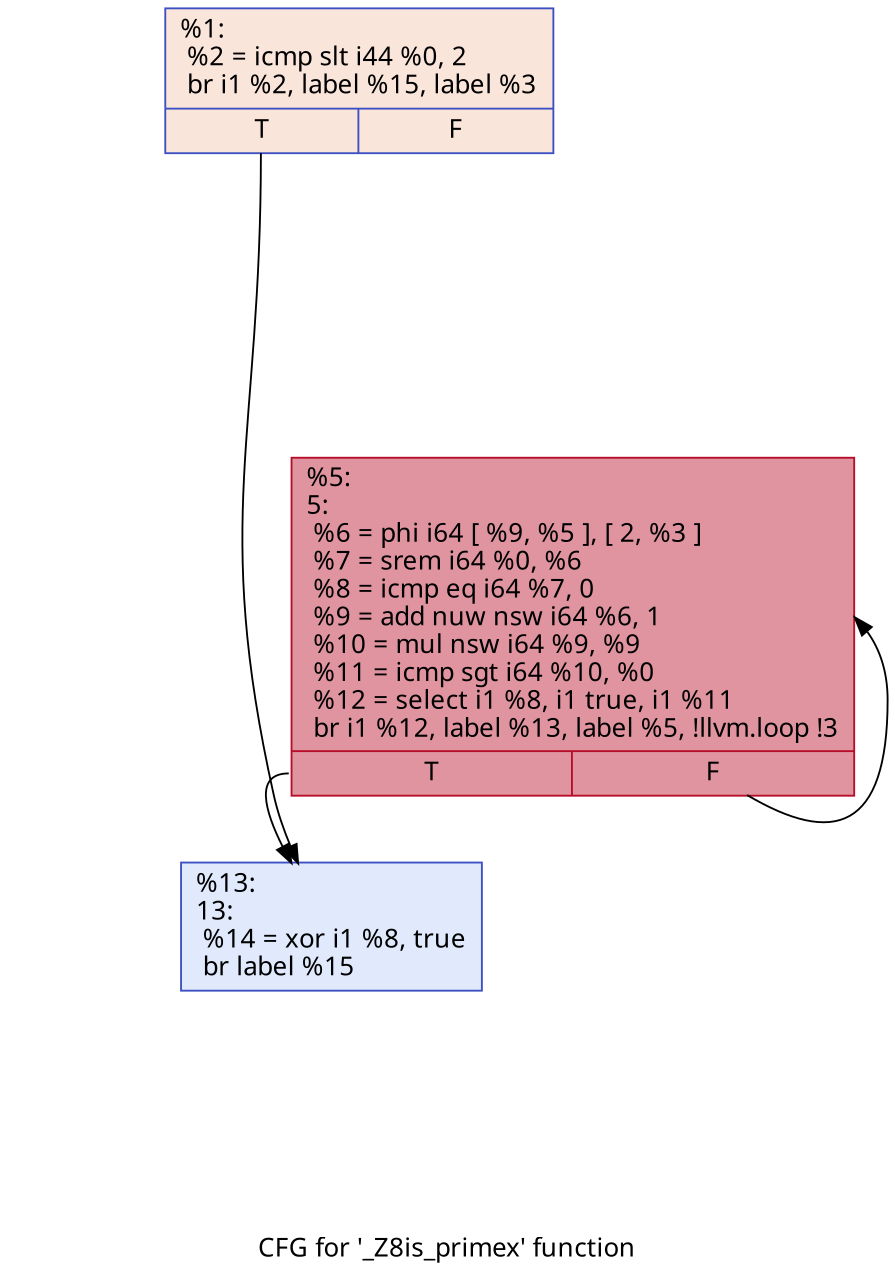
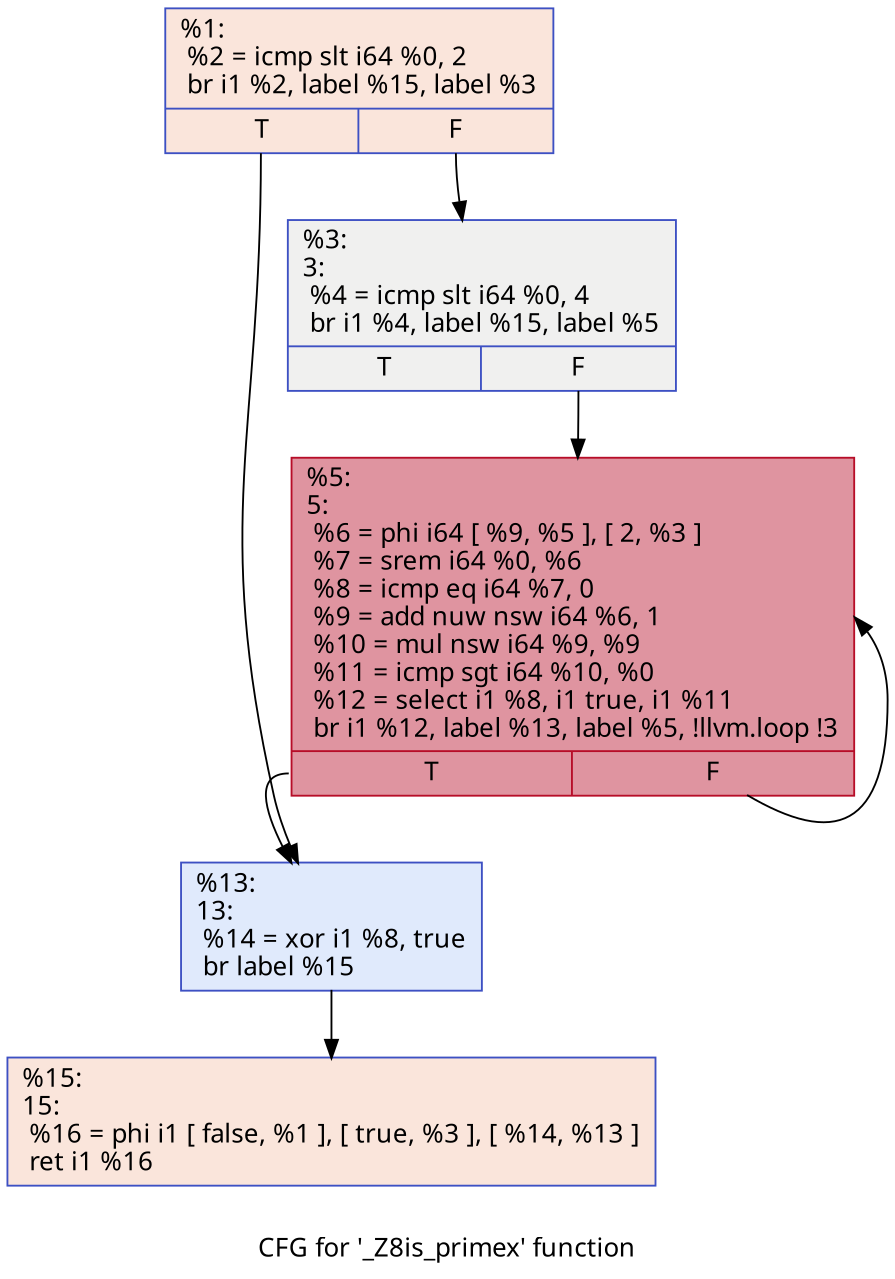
node "%1:": text "%2 = icmp slt i44 %0, 2" -> "%2 = icmp slt i64 %0, 2"
node "%3:": added
node "%15:": added
